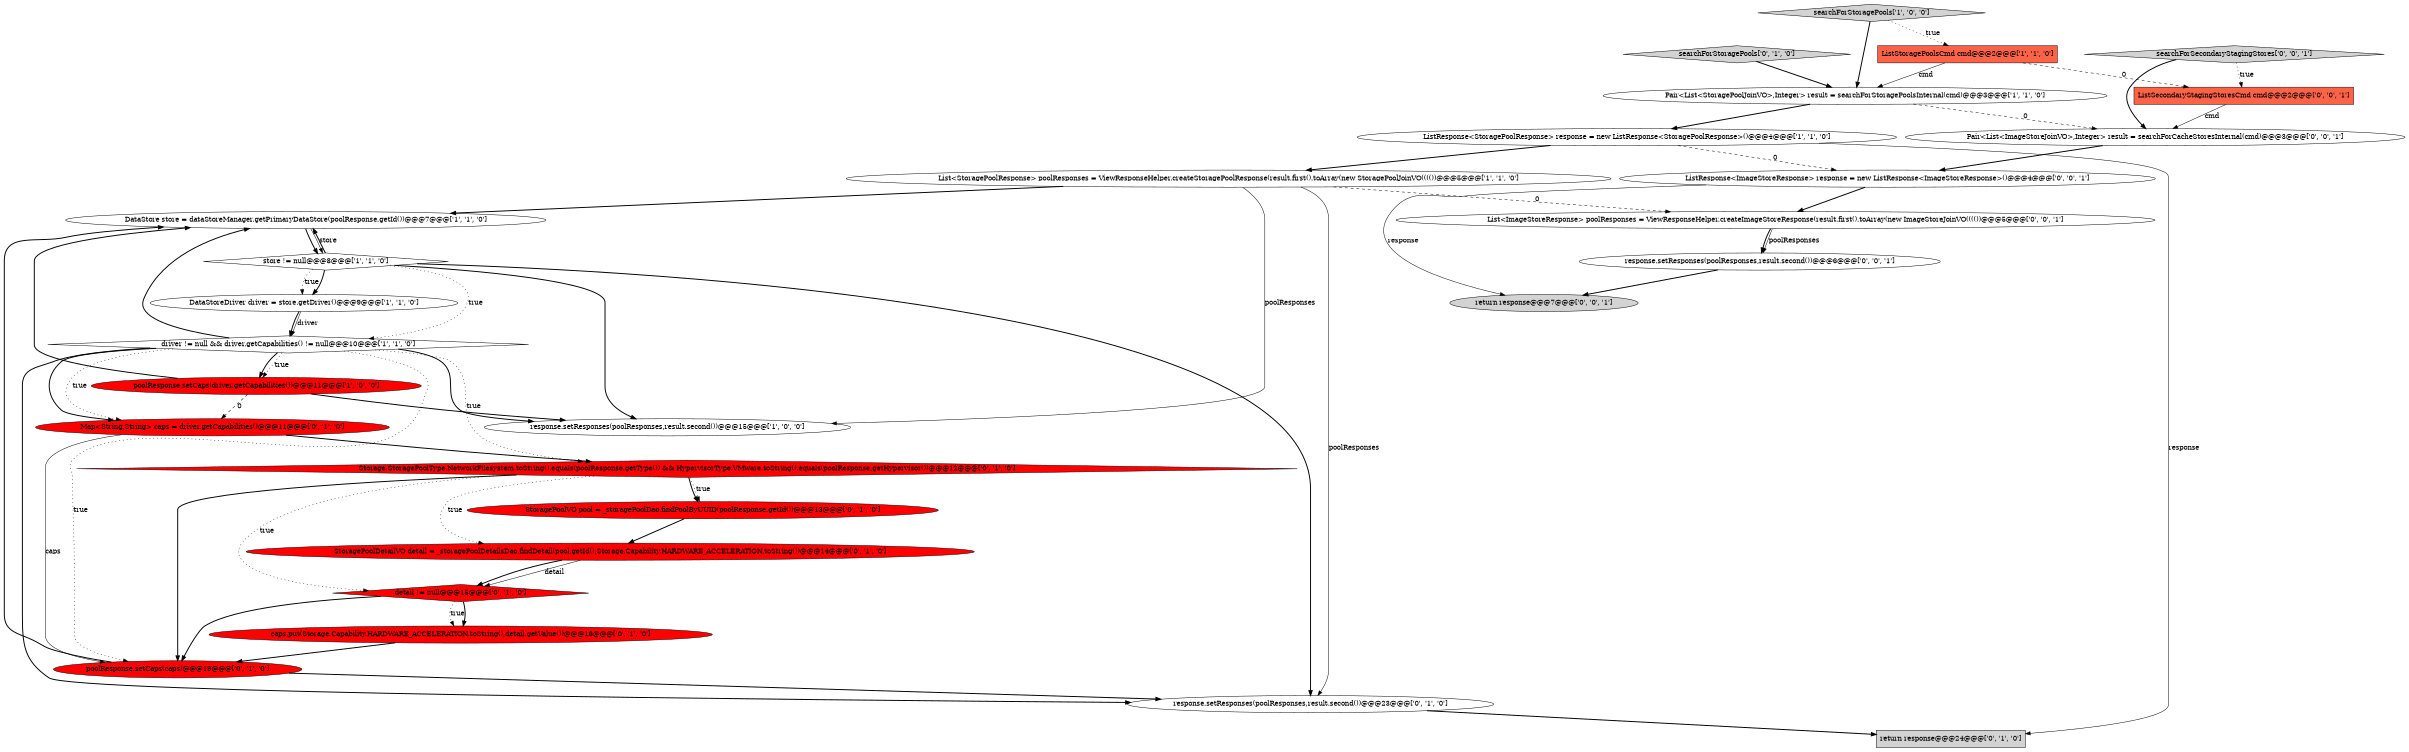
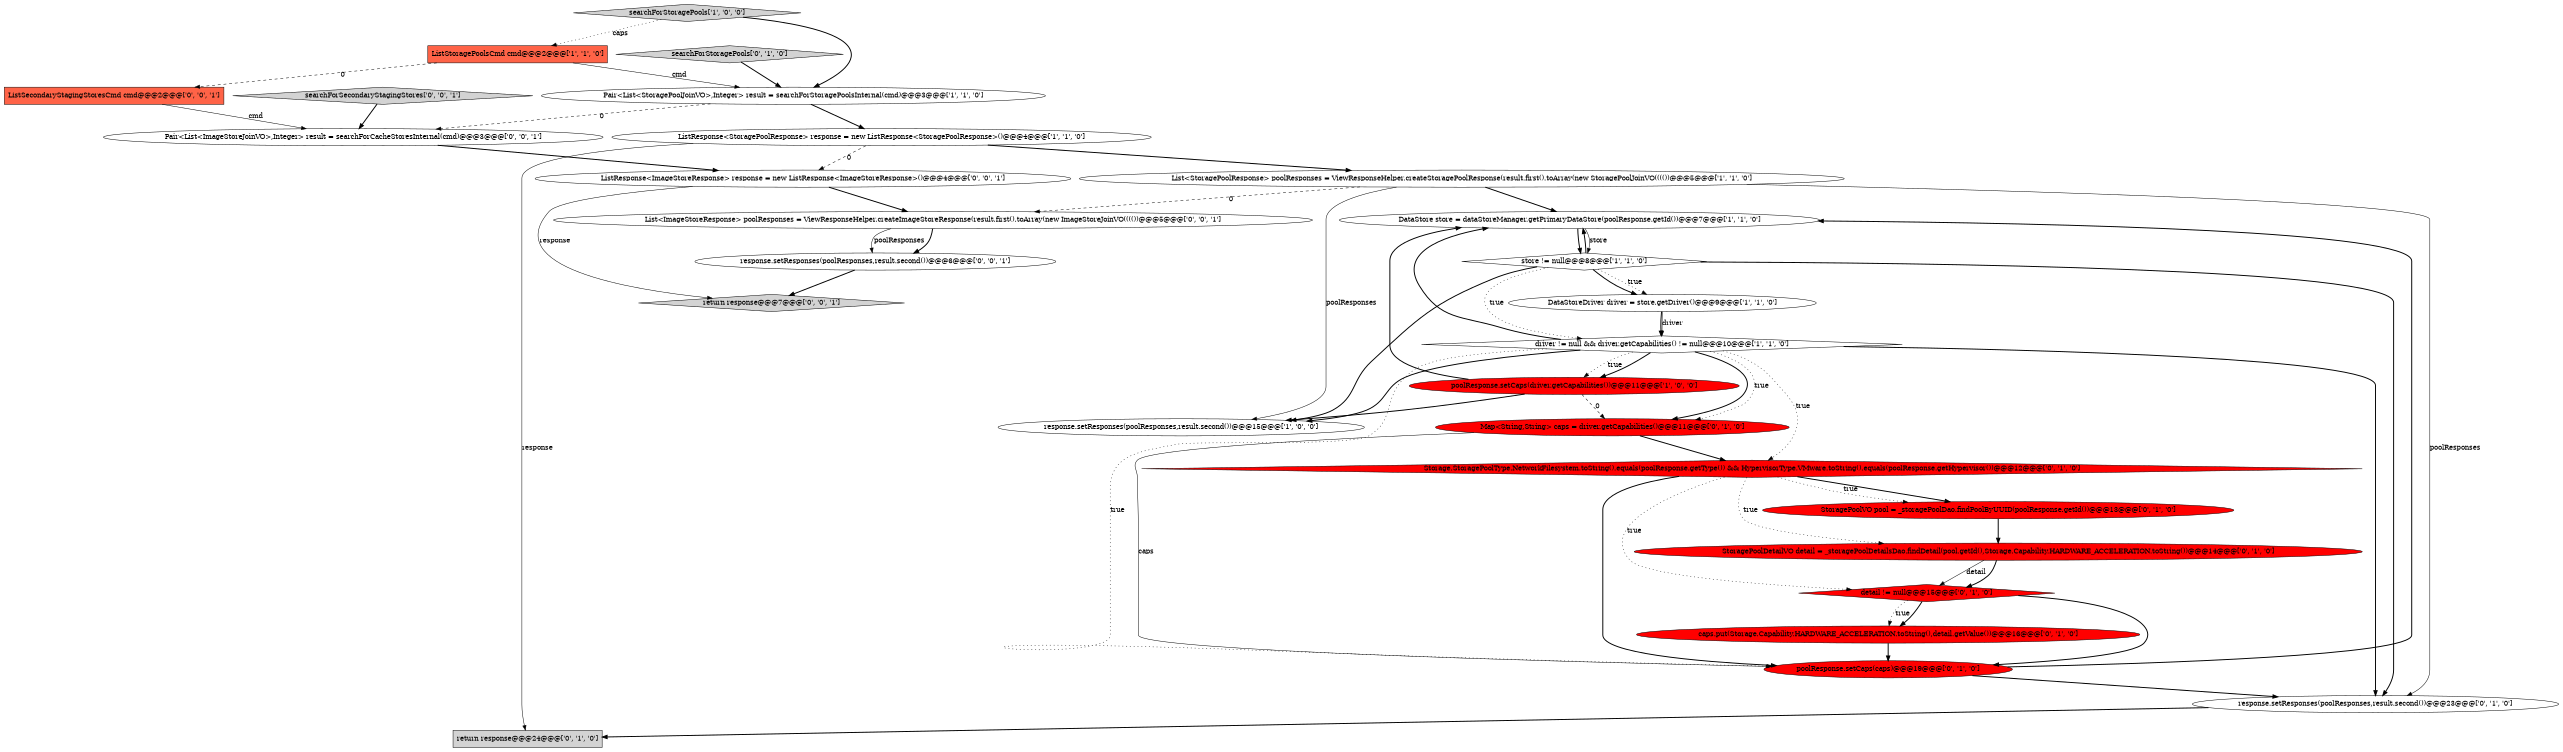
edge "searchForStoragePools['1', '0', '0']" -> "ListStoragePoolsCmd cmd@@@2@@@['1', '1', '0']": label "true" -> "caps"
edge "searchForSecondaryStagingStores['0', '0', '1']" -> "ListSecondaryStagingStoresCmd cmd@@@2@@@['0', '0', '1']": removed, label "true"
node "return response@@@7@@@['0', '0', '1']": shape ellipse -> diamond
